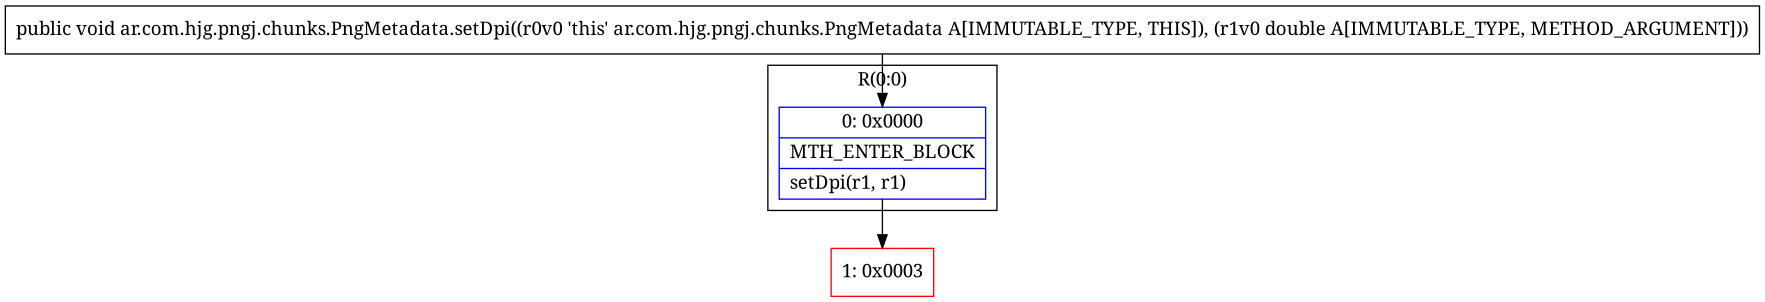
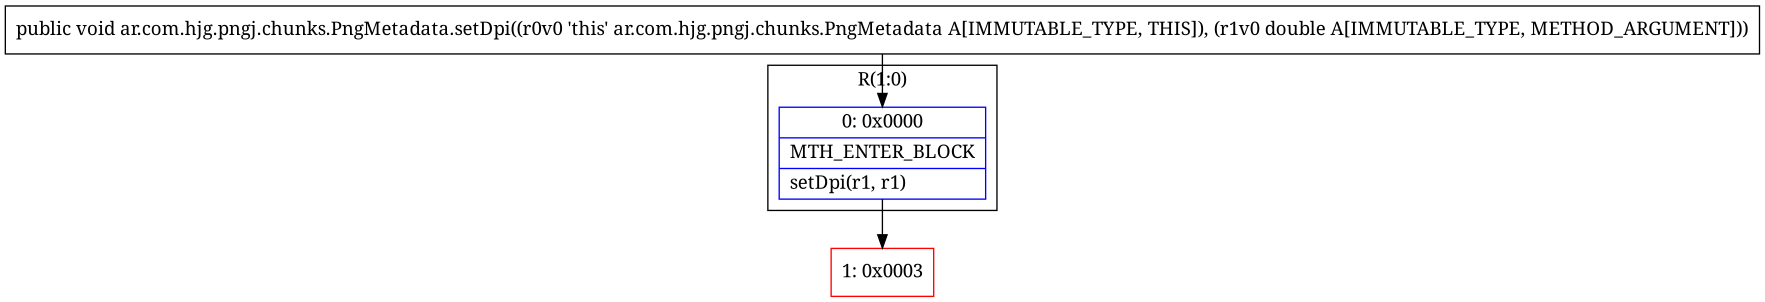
cluster "R(0:0)": label "R(0:0)" -> "R(1:0)"
